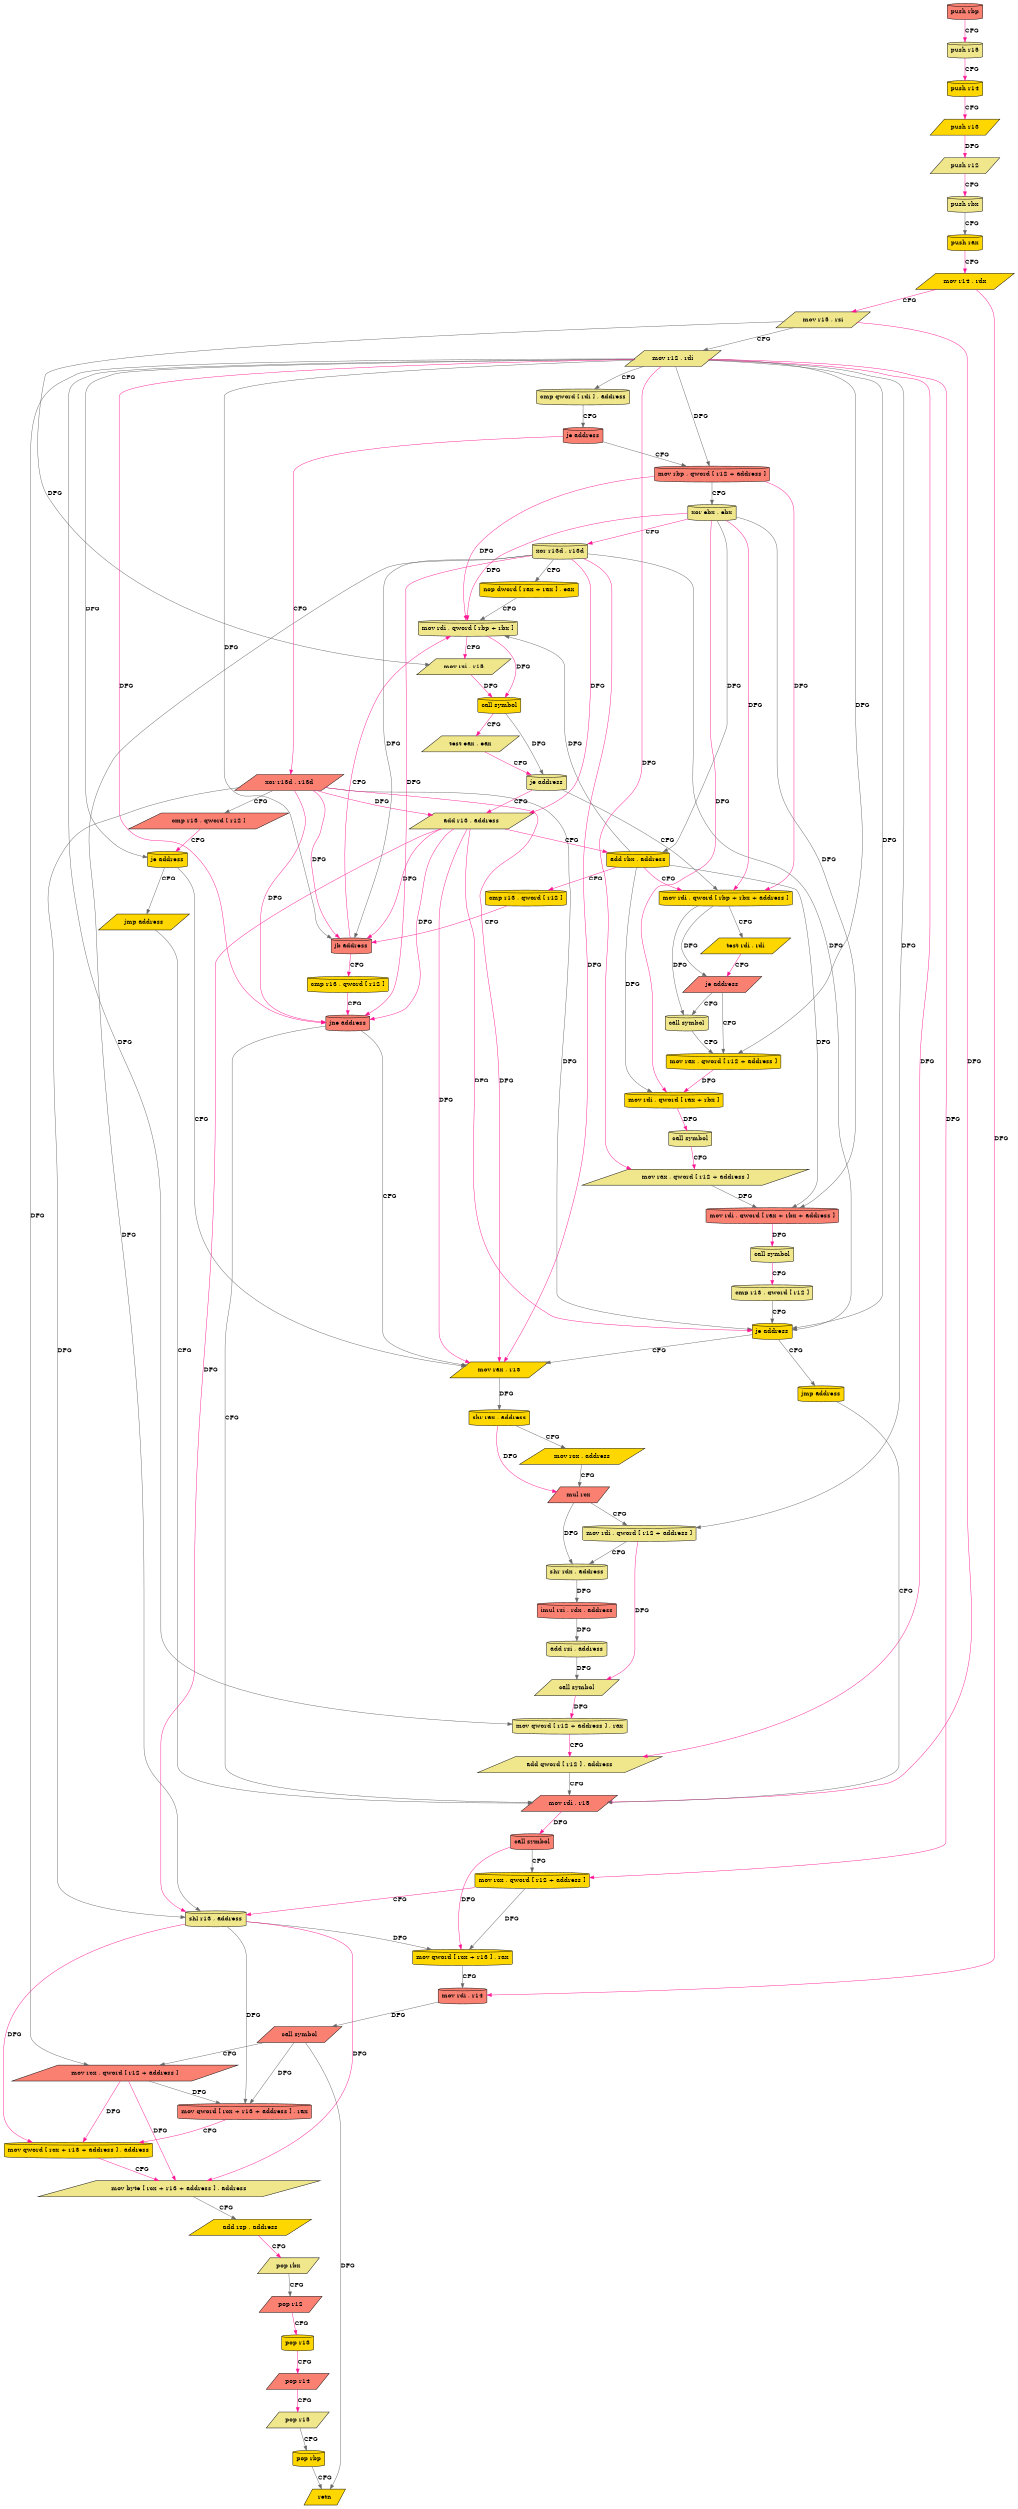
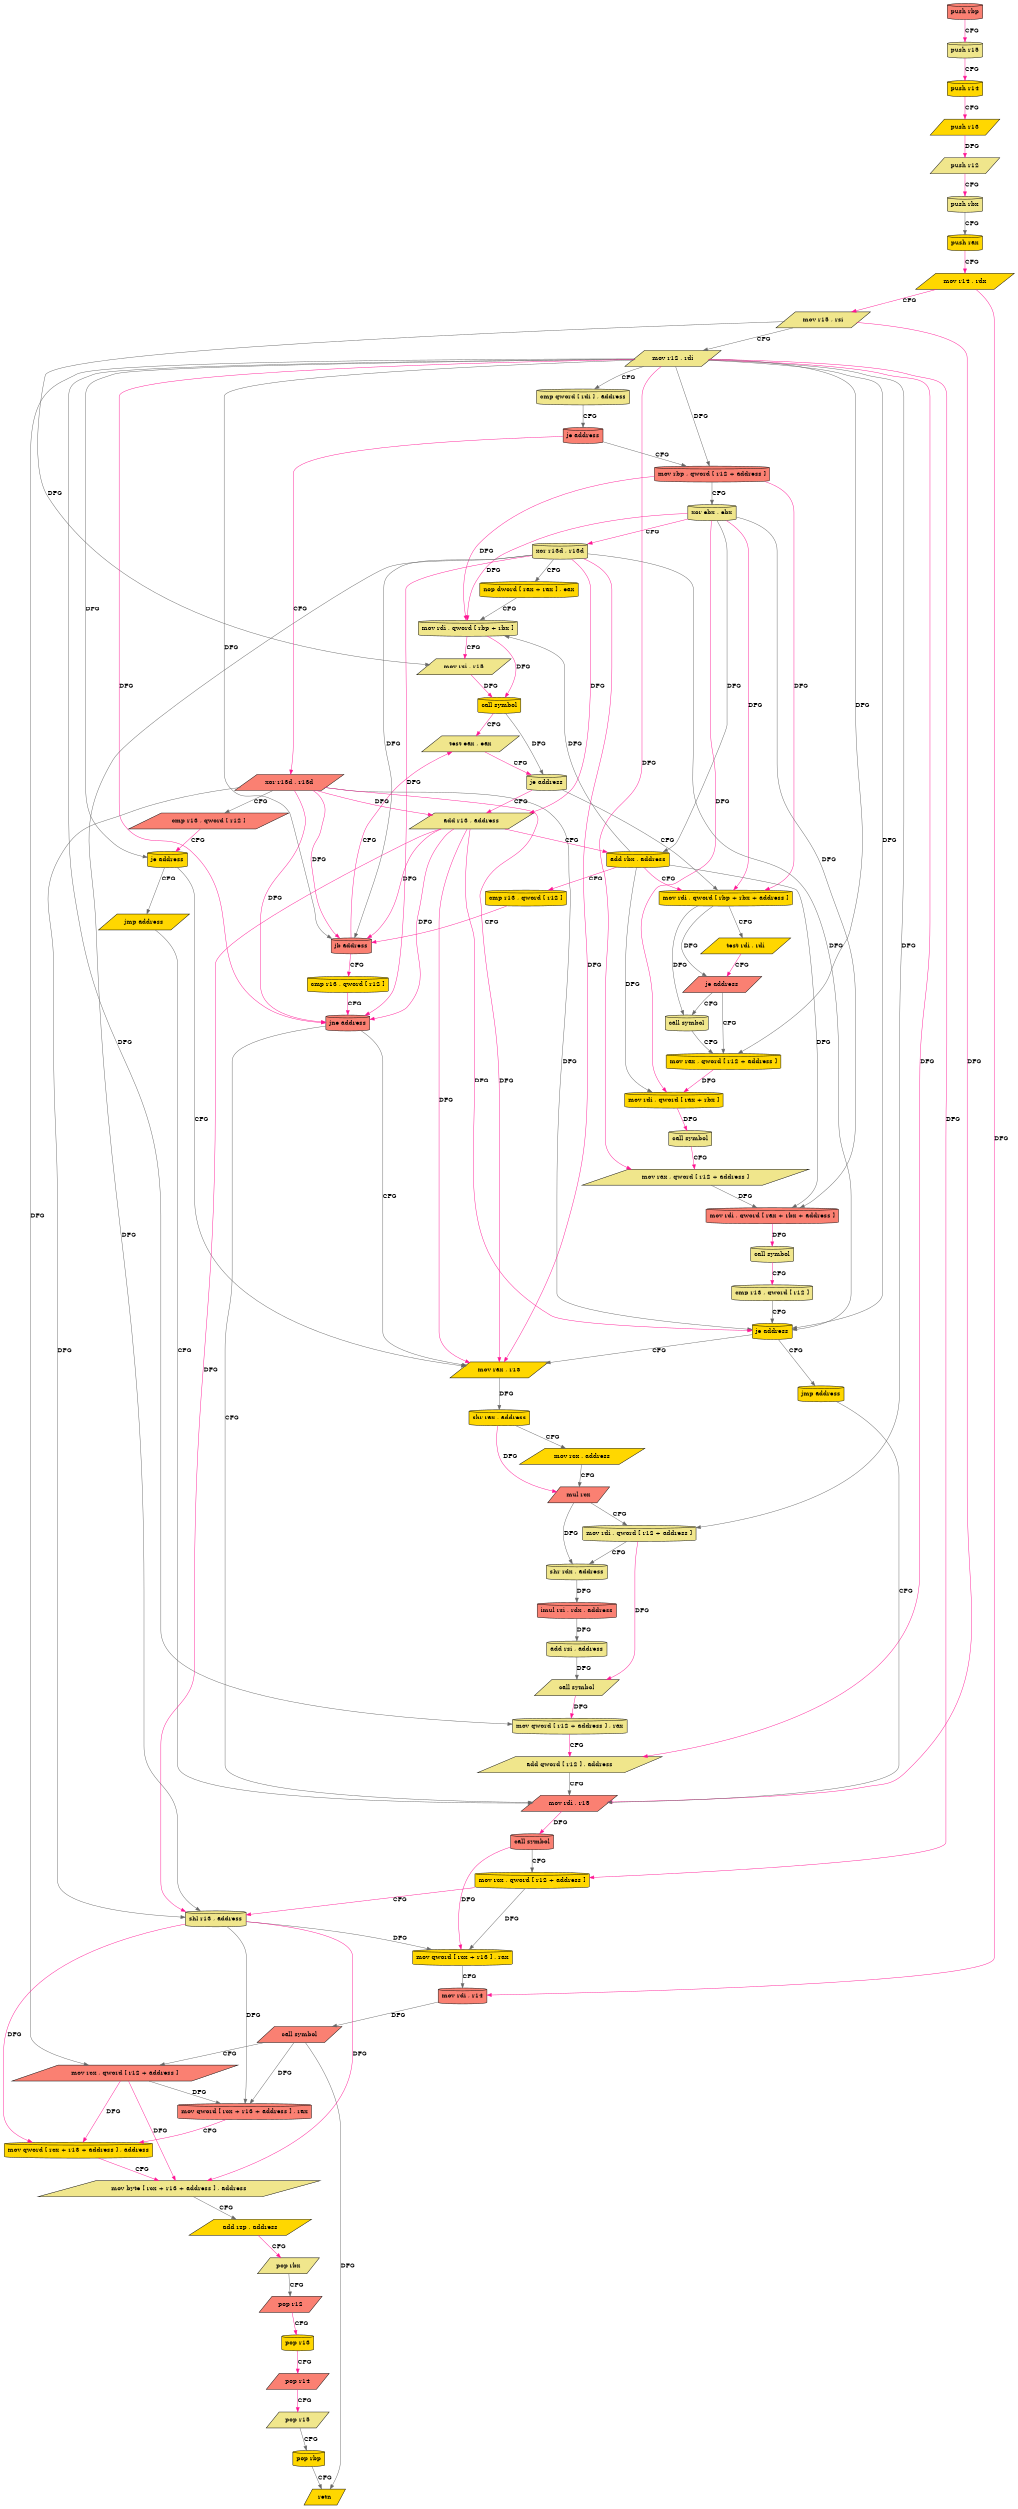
edge "jb address" -> "mov rdi , qword [ rbp + rbx ]": now "jb address" -> "test eax , eax"
